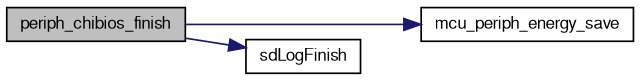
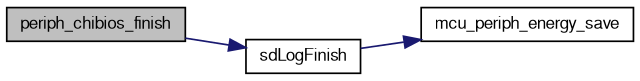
edge "periph_chibios_finish" -> "mcu_periph_energy_save": now "sdLogFinish" -> "mcu_periph_energy_save"
